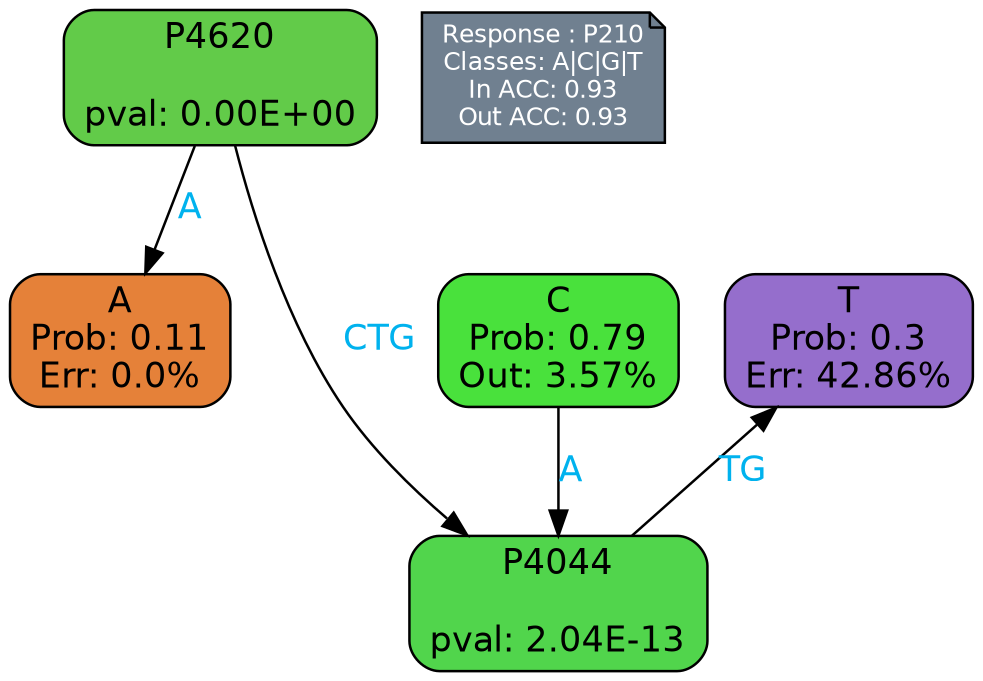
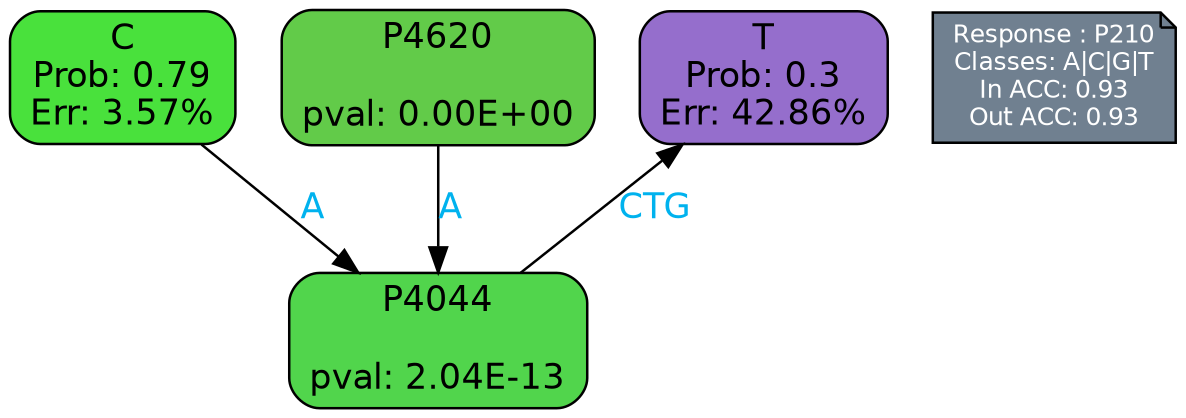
node "A Prob: 0.11 Err: 0.0%": removed
edge "P4620 pval: 0.00E+00" -> "P4044 pval: 2.04E-13": label "CTG" -> "A"
node "C Prob: 0.79 Out: 3.57%": label "C Prob: 0.79 Out: 3.57%" -> "C Prob: 0.79 Err: 3.57%"
edge "P4044 pval: 2.04E-13" -> "T Prob: 0.3 Err: 42.86%": label "TG" -> "CTG"
